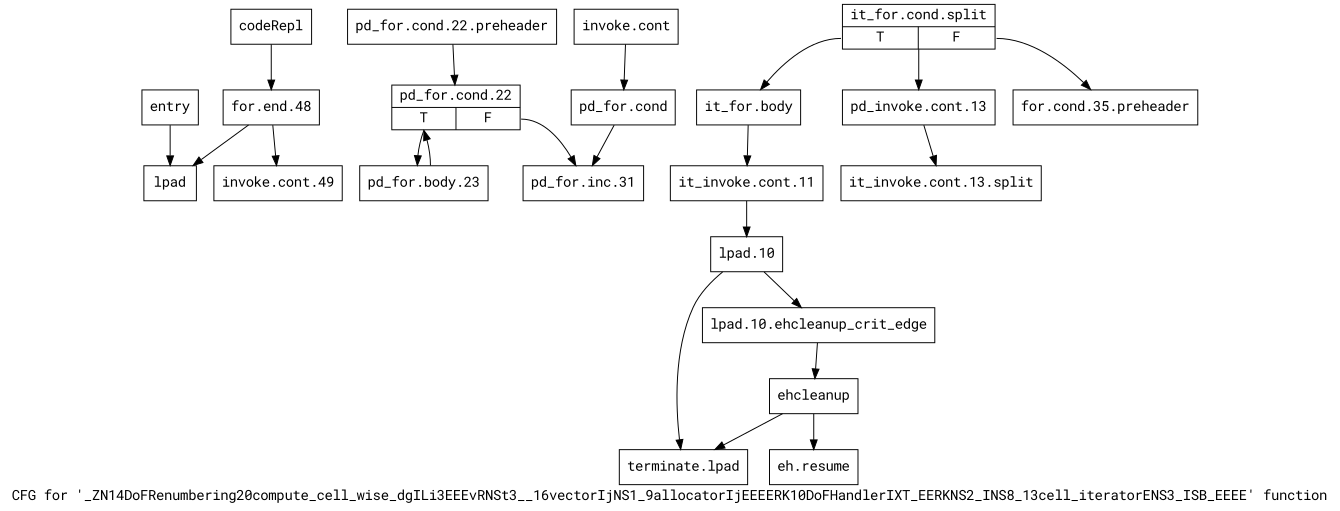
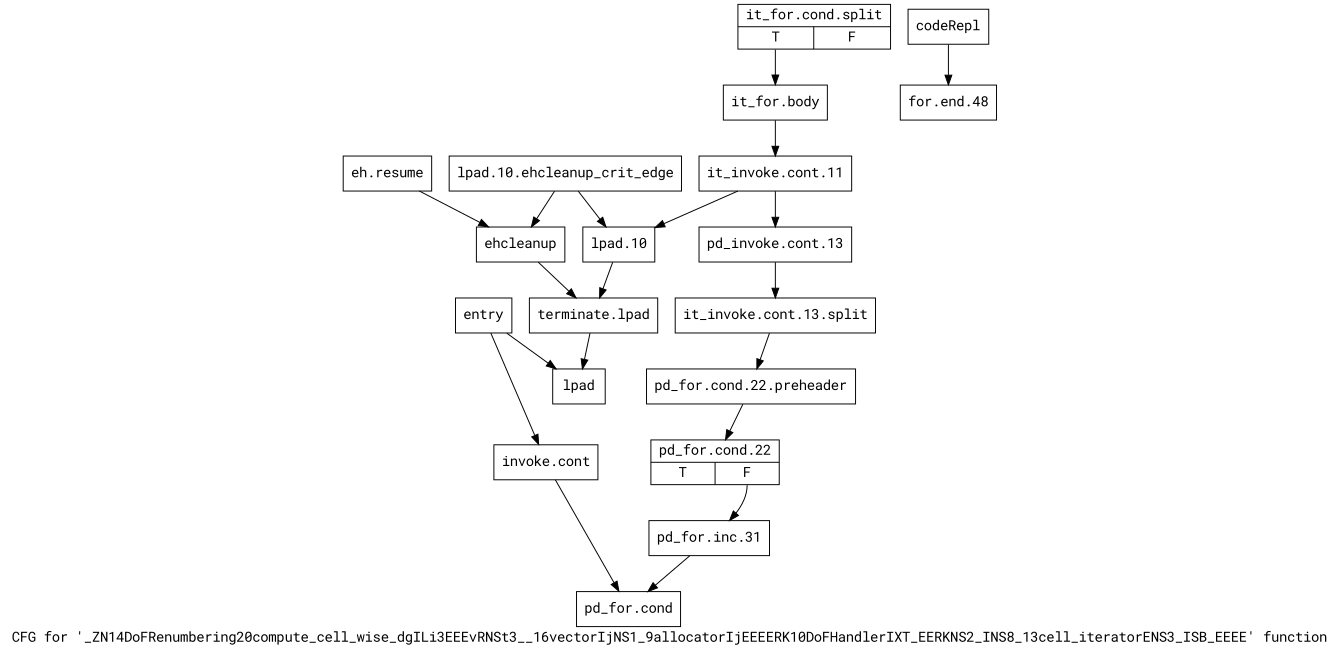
edge "it_for.cond.split" -> "pd_invoke.cont.13": now "it_invoke.cont.11" -> "pd_invoke.cont.13"
node "for.cond.35.preheader": removed
edge "pd_for.cond" -> "pd_for.inc.31": reversed
edge "for.end.48" -> "lpad": now "terminate.lpad" -> "lpad"
node "invoke.cont.49": removed
node "pd_for.body.23": removed
edge "lpad.10" -> "lpad.10.ehcleanup_crit_edge": reversed
edge "it_invoke.cont.13.split" -> "pd_for.cond.22.preheader": added
edge "entry" -> "invoke.cont": added
edge "ehcleanup" -> "eh.resume": reversed
